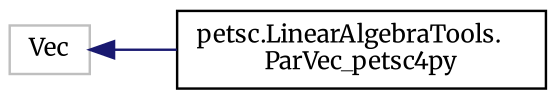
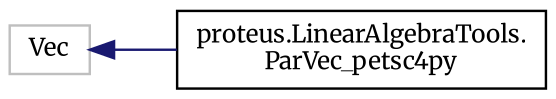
node "petsc.LinearAlgebraTools. ParVec_petsc4py": label "petsc.LinearAlgebraTools. ParVec_petsc4py" -> "proteus.LinearAlgebraTools. ParVec_petsc4py"
